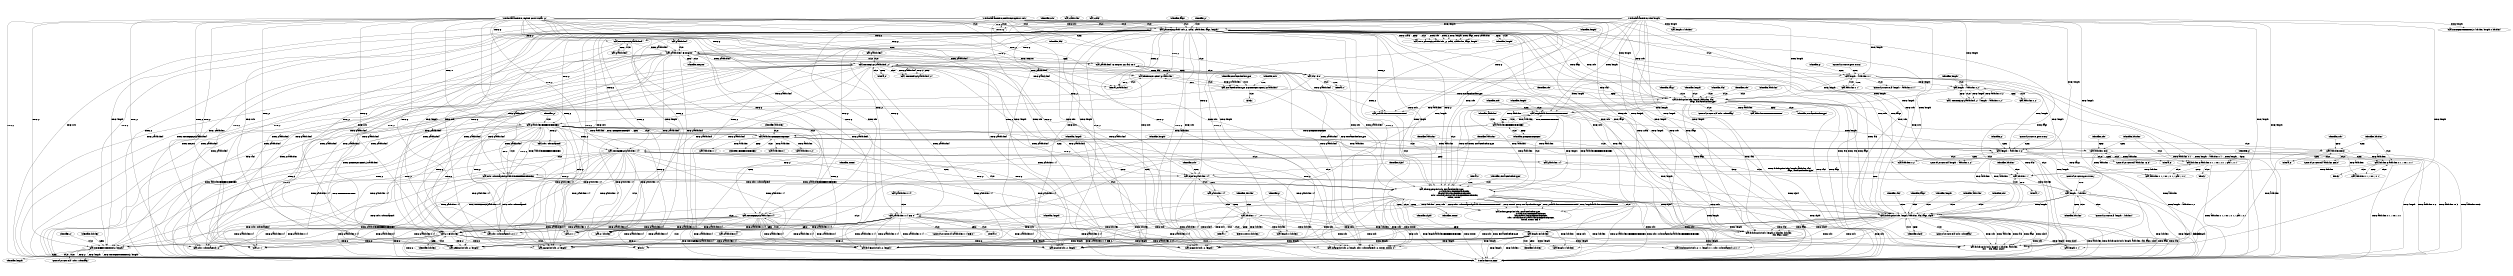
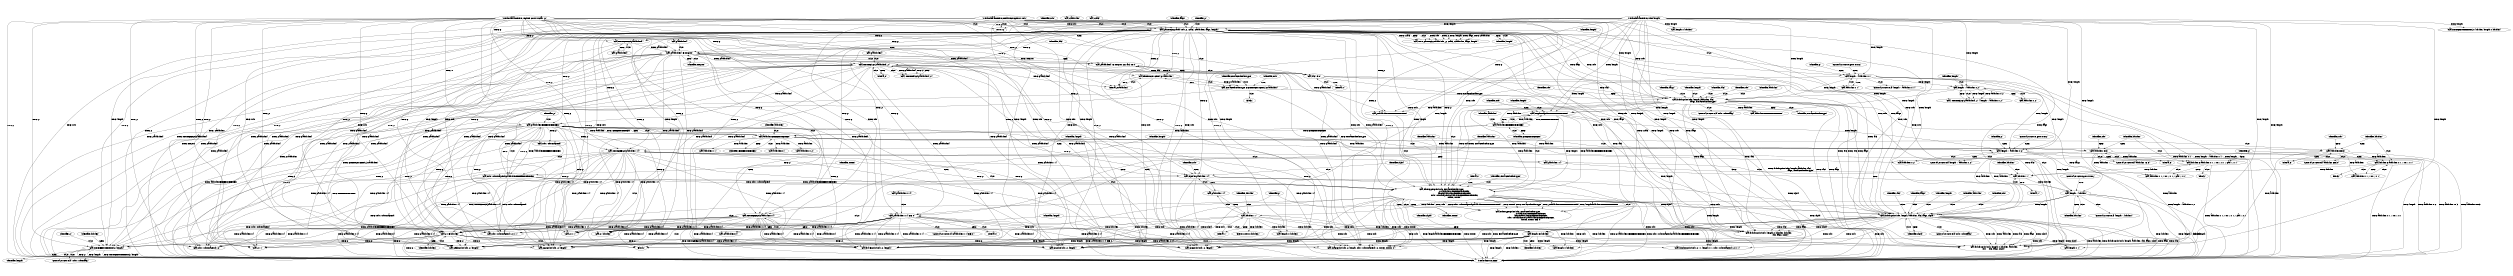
edge "(Call,ND_TTEST2(p[addr_len], 2))" -> "(Call,EXTRACT_16BITS(p+addr_len))": removed, label "DDG: p[addr_len]"
edge "(Call,p[addr_len] != LLC_UI)" -> "(Call,ndo->ndo_snapend-p-addr_len-ETHERTYPE_LEN)": now "(Call,p[addr_len] != LLC_UI)" -> "(Call,ND_DEFAULTPRINT(p, length))"
node "(Call,length-addr_len-ETHERTYPE_LEN)": label "(Call,length-addr_len-ETHERTYPE_LEN)" -> "(Call,length-snap_len-ETHERTYPE_LEN)"
edge "(Call,dlci != 0)" -> "(MethodReturn,RET)": removed, label "DDG: dlci"
